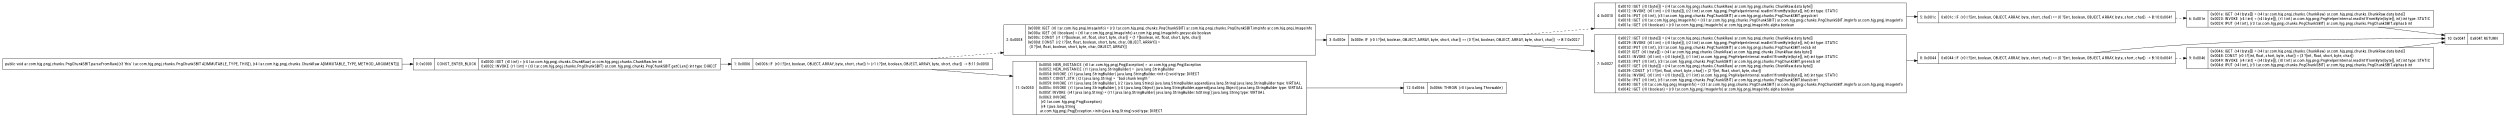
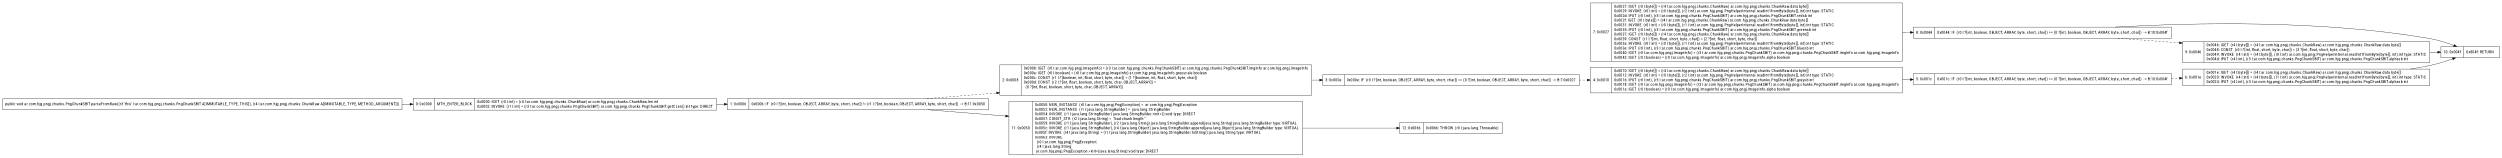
edge "3: 0x000e" -> "7: 0x0027": removed
node "0: 0x0000": text "CONST_ENTER_BLOCK" -> "MTH_ENTER_BLOCK"
